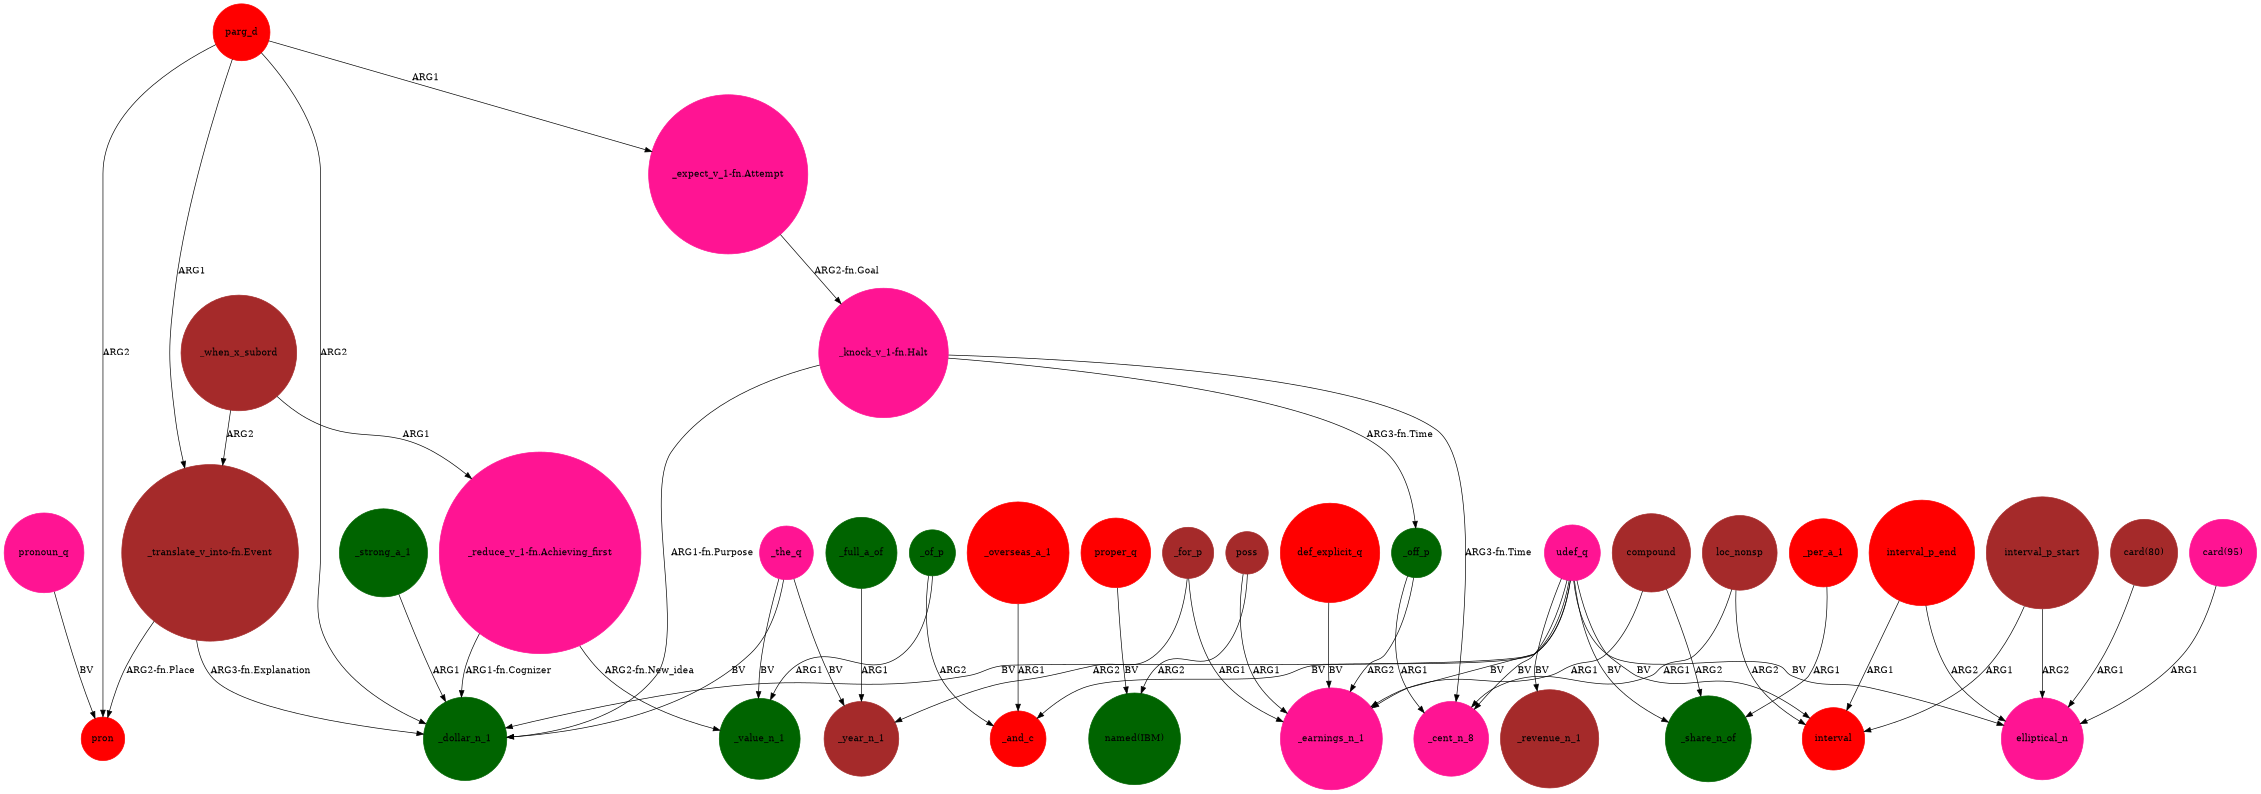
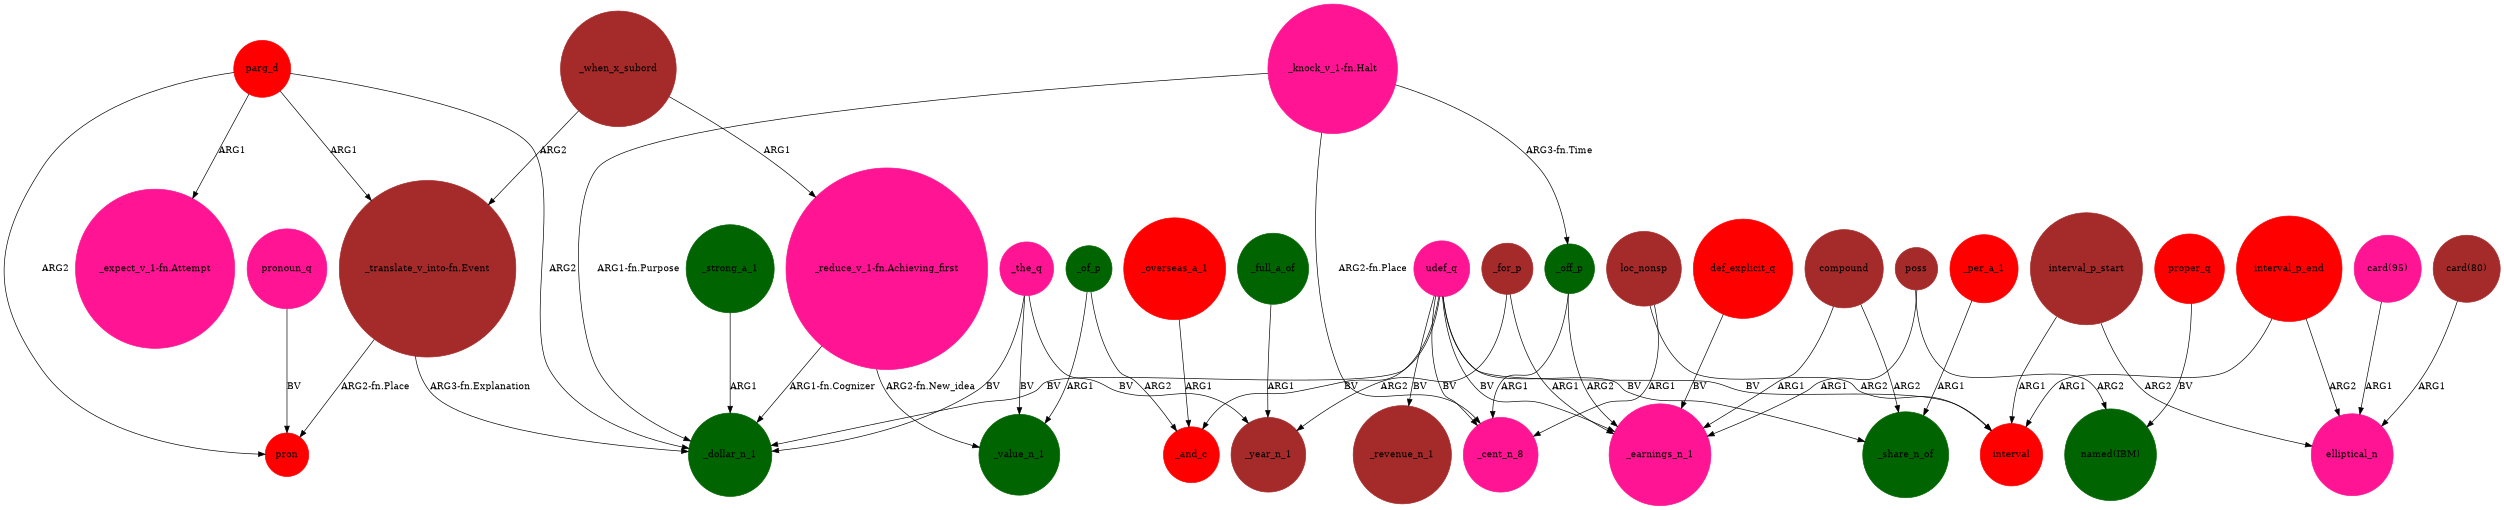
edge "_expect_v_1-fn.Attempt" -> "_knock_v_1-fn.Halt": removed, label "ARG2-fn.Goal"
edge "_knock_v_1-fn.Halt" -> "_cent_n_8": label "ARG3-fn.Time" -> "ARG2-fn.Place"
edge "udef_q" -> "elliptical_n": removed, label "BV"
